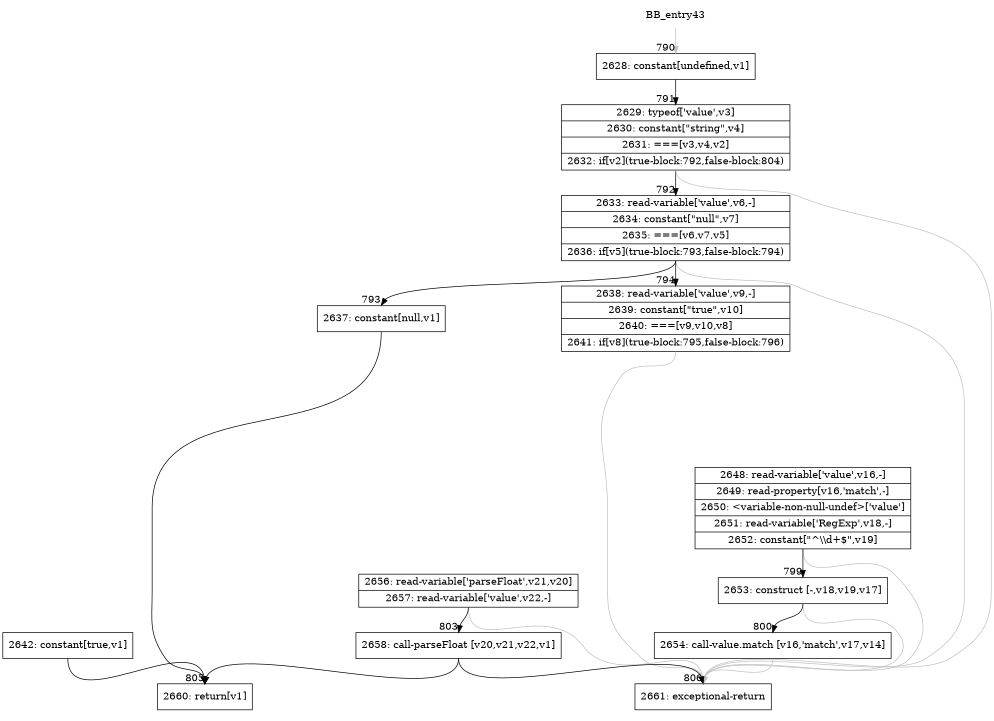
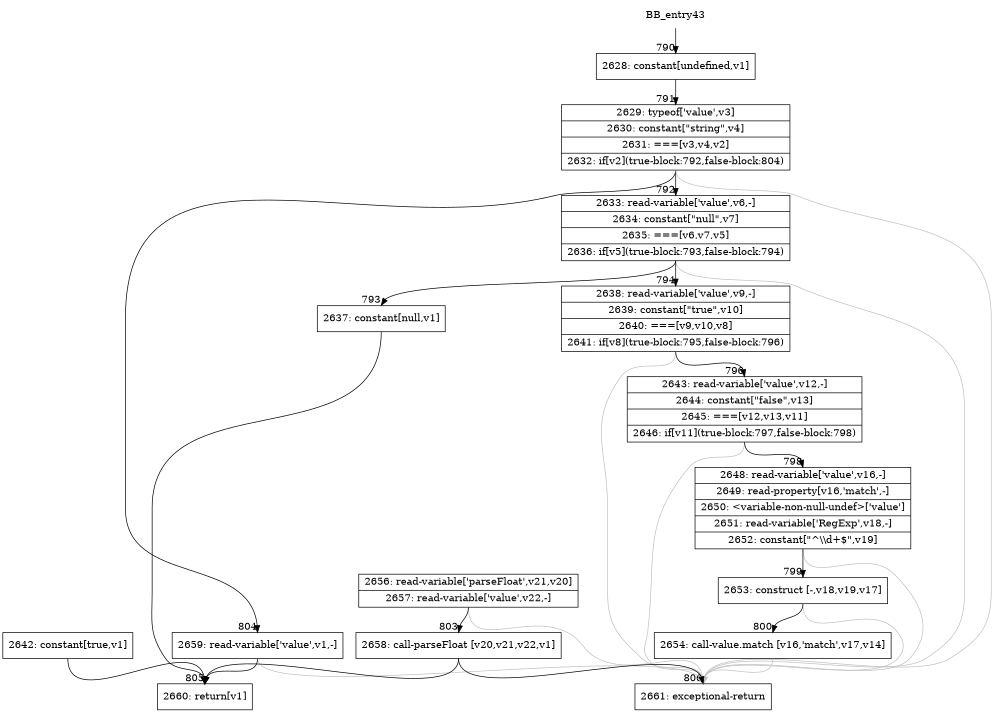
edge "BB_entry43" -> "2628: constant[undefined,v1]": color gray -> black
node "2643: read-variable['value',v12,-]": added
node "2659: read-variable['value',v1,-]": added
